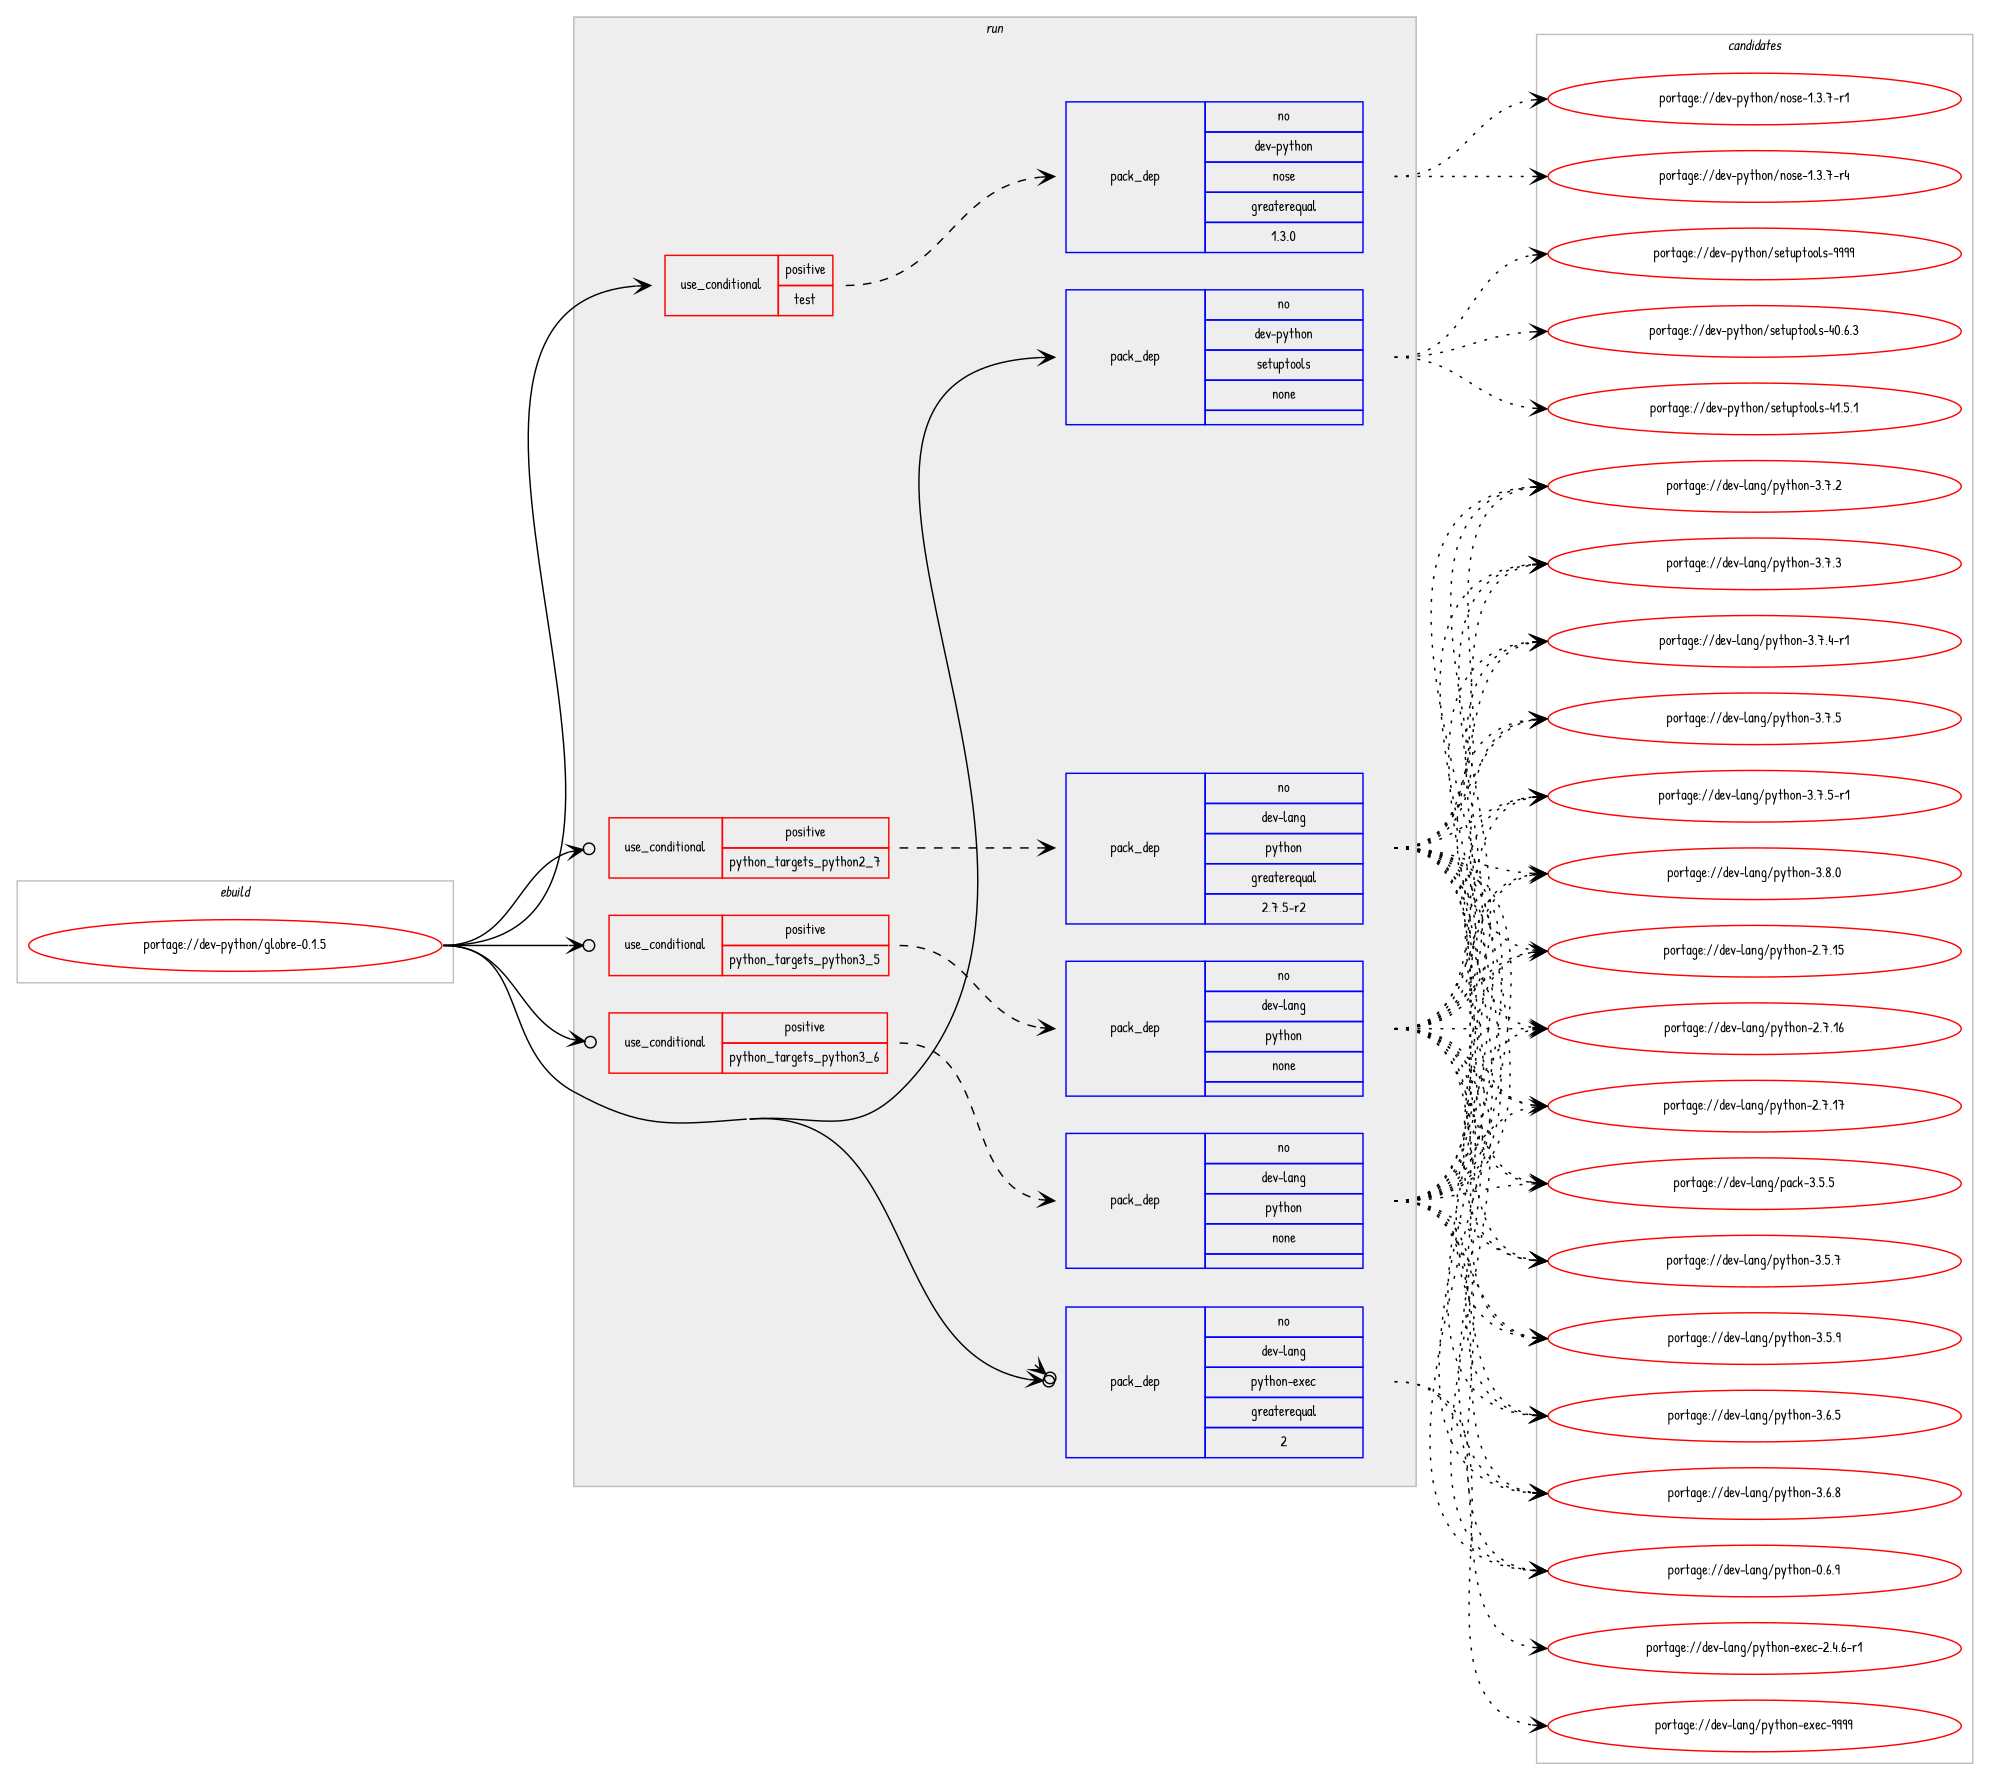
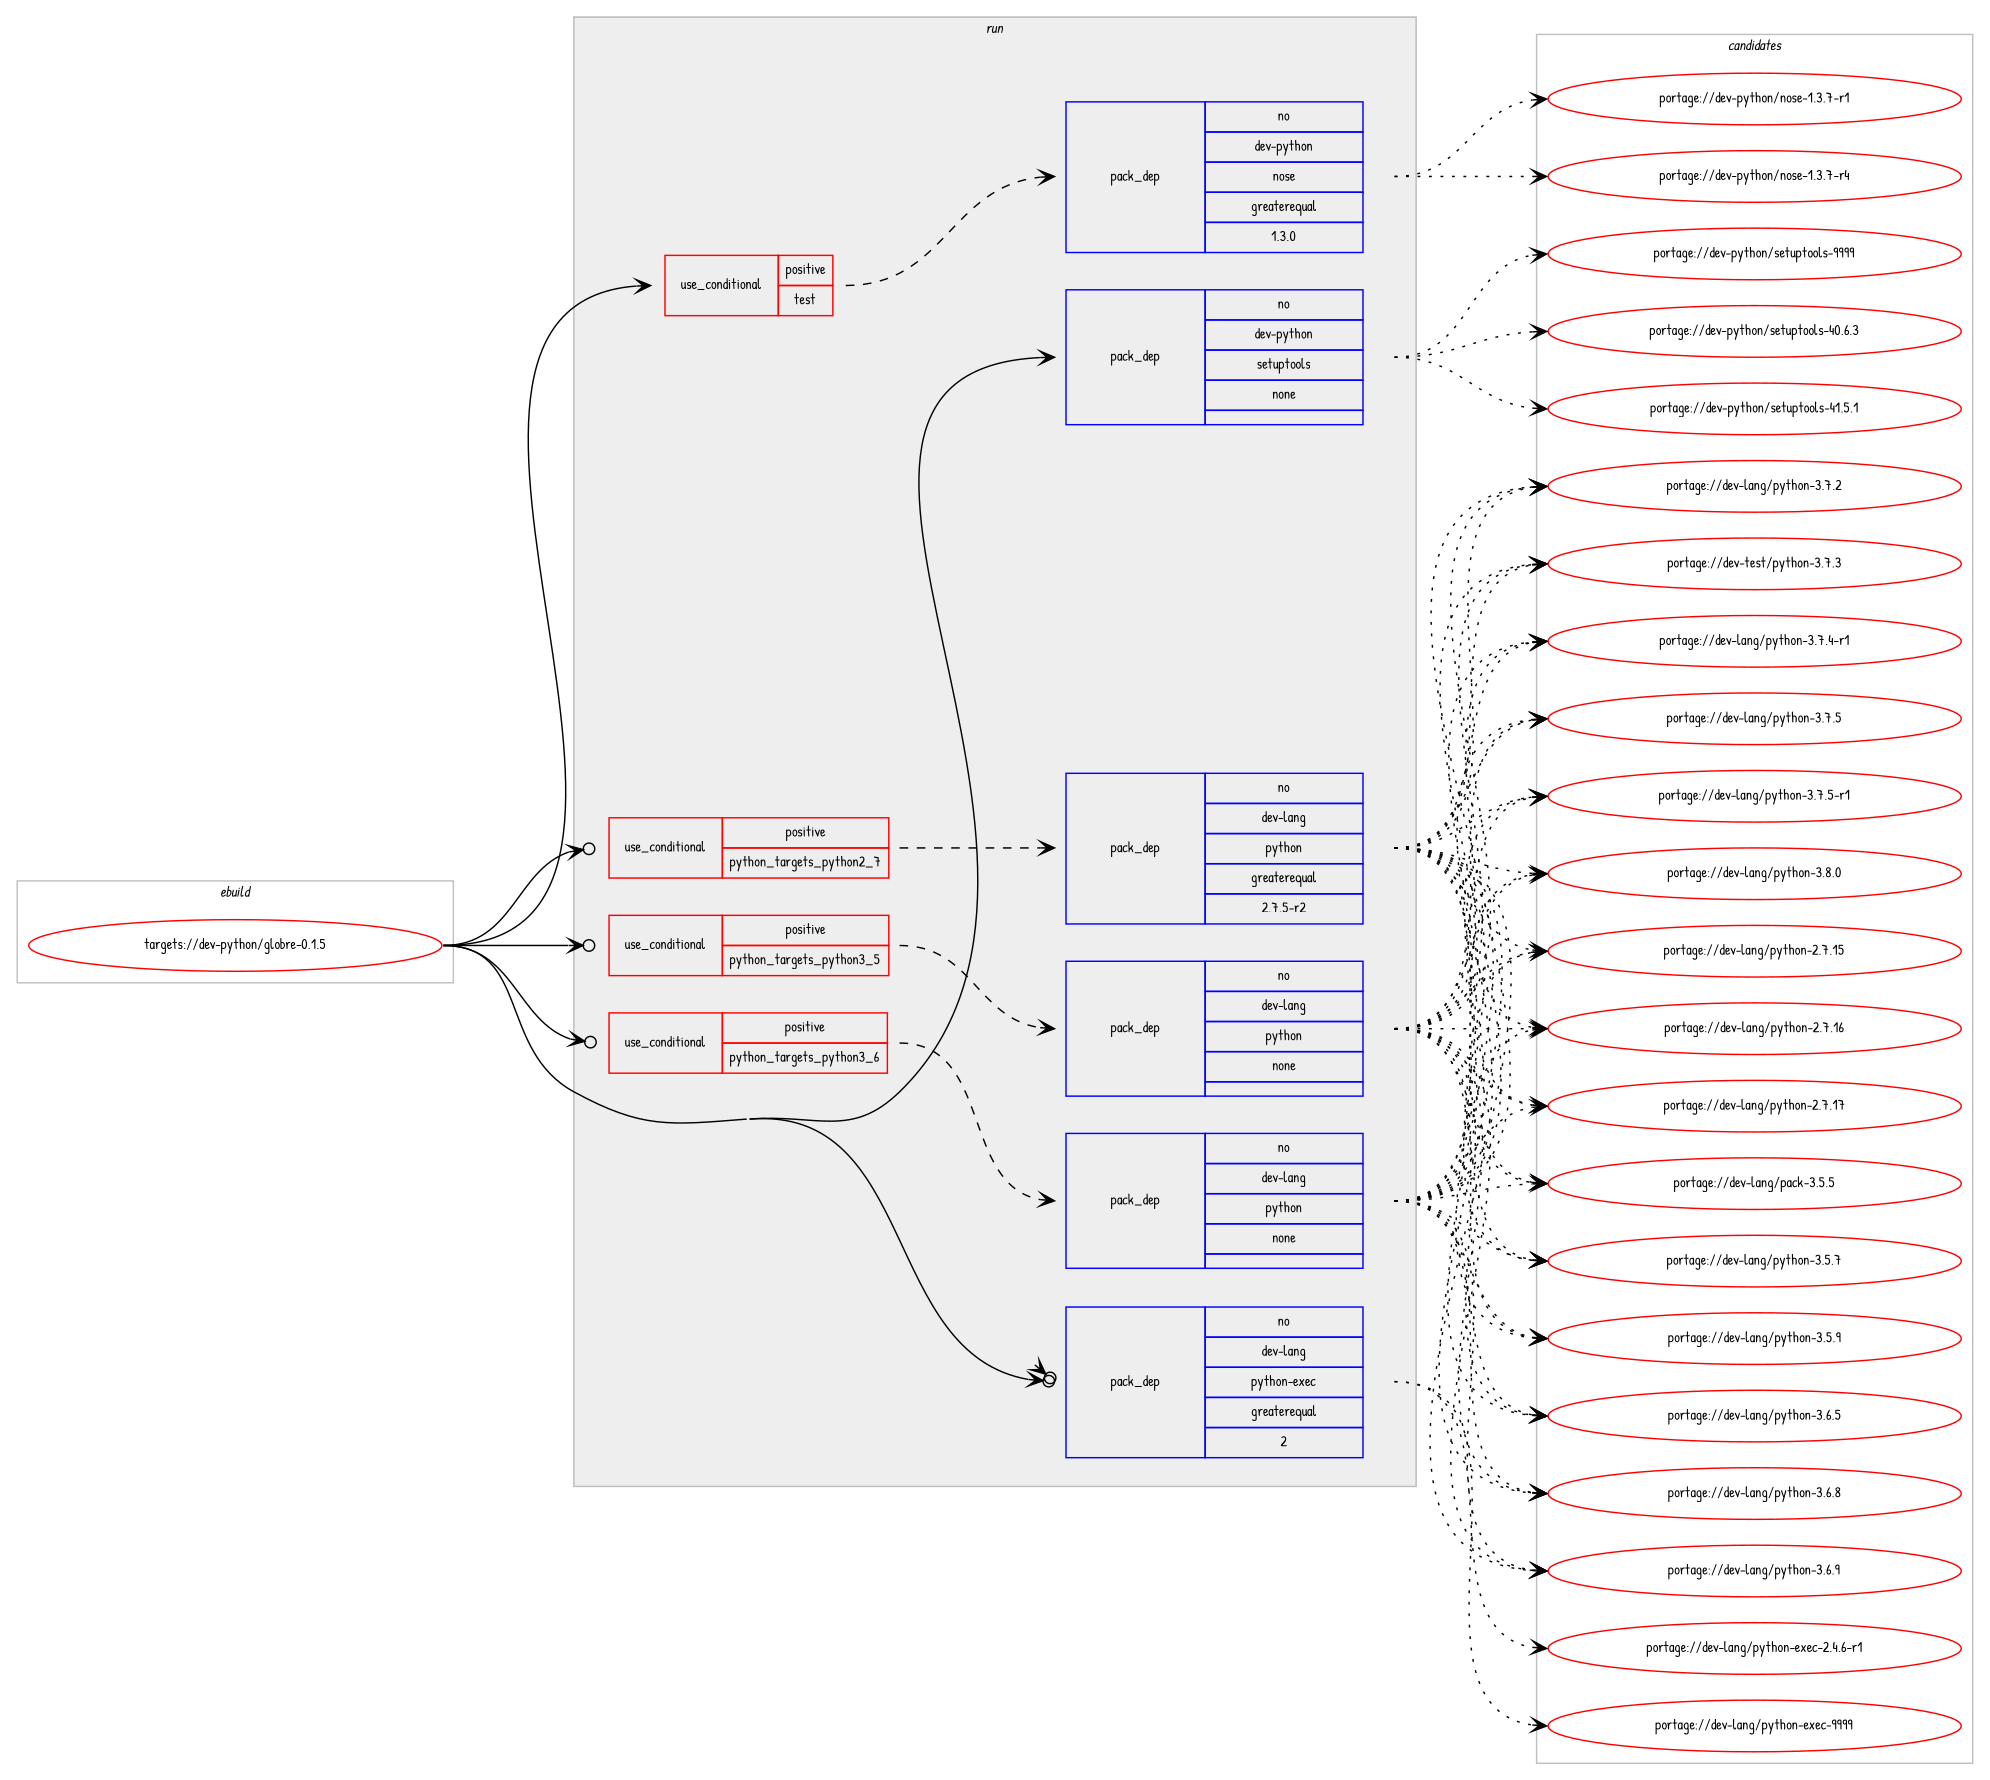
node "portage://dev-lang/python-3.7.3": label "portage://dev-lang/python-3.7.3" -> "portage://dev-test/python-3.7.3"
node "portage://dev-python/globre-0.1.5": label "portage://dev-python/globre-0.1.5" -> "targets://dev-python/globre-0.1.5"
node "portage://dev-lang/python-0.6.9": label "portage://dev-lang/python-0.6.9" -> "portage://dev-lang/python-3.6.9"
